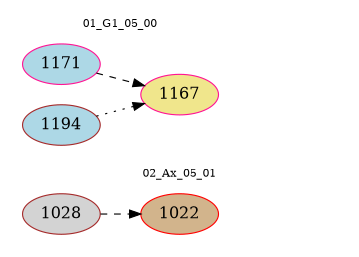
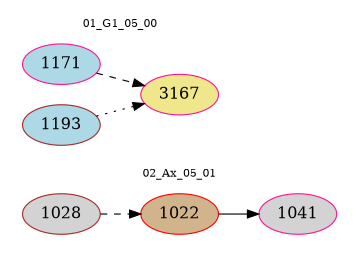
node "1167": label "1167" -> "3167"
node "1194": label "1194" -> "1193"
node "1041": added
